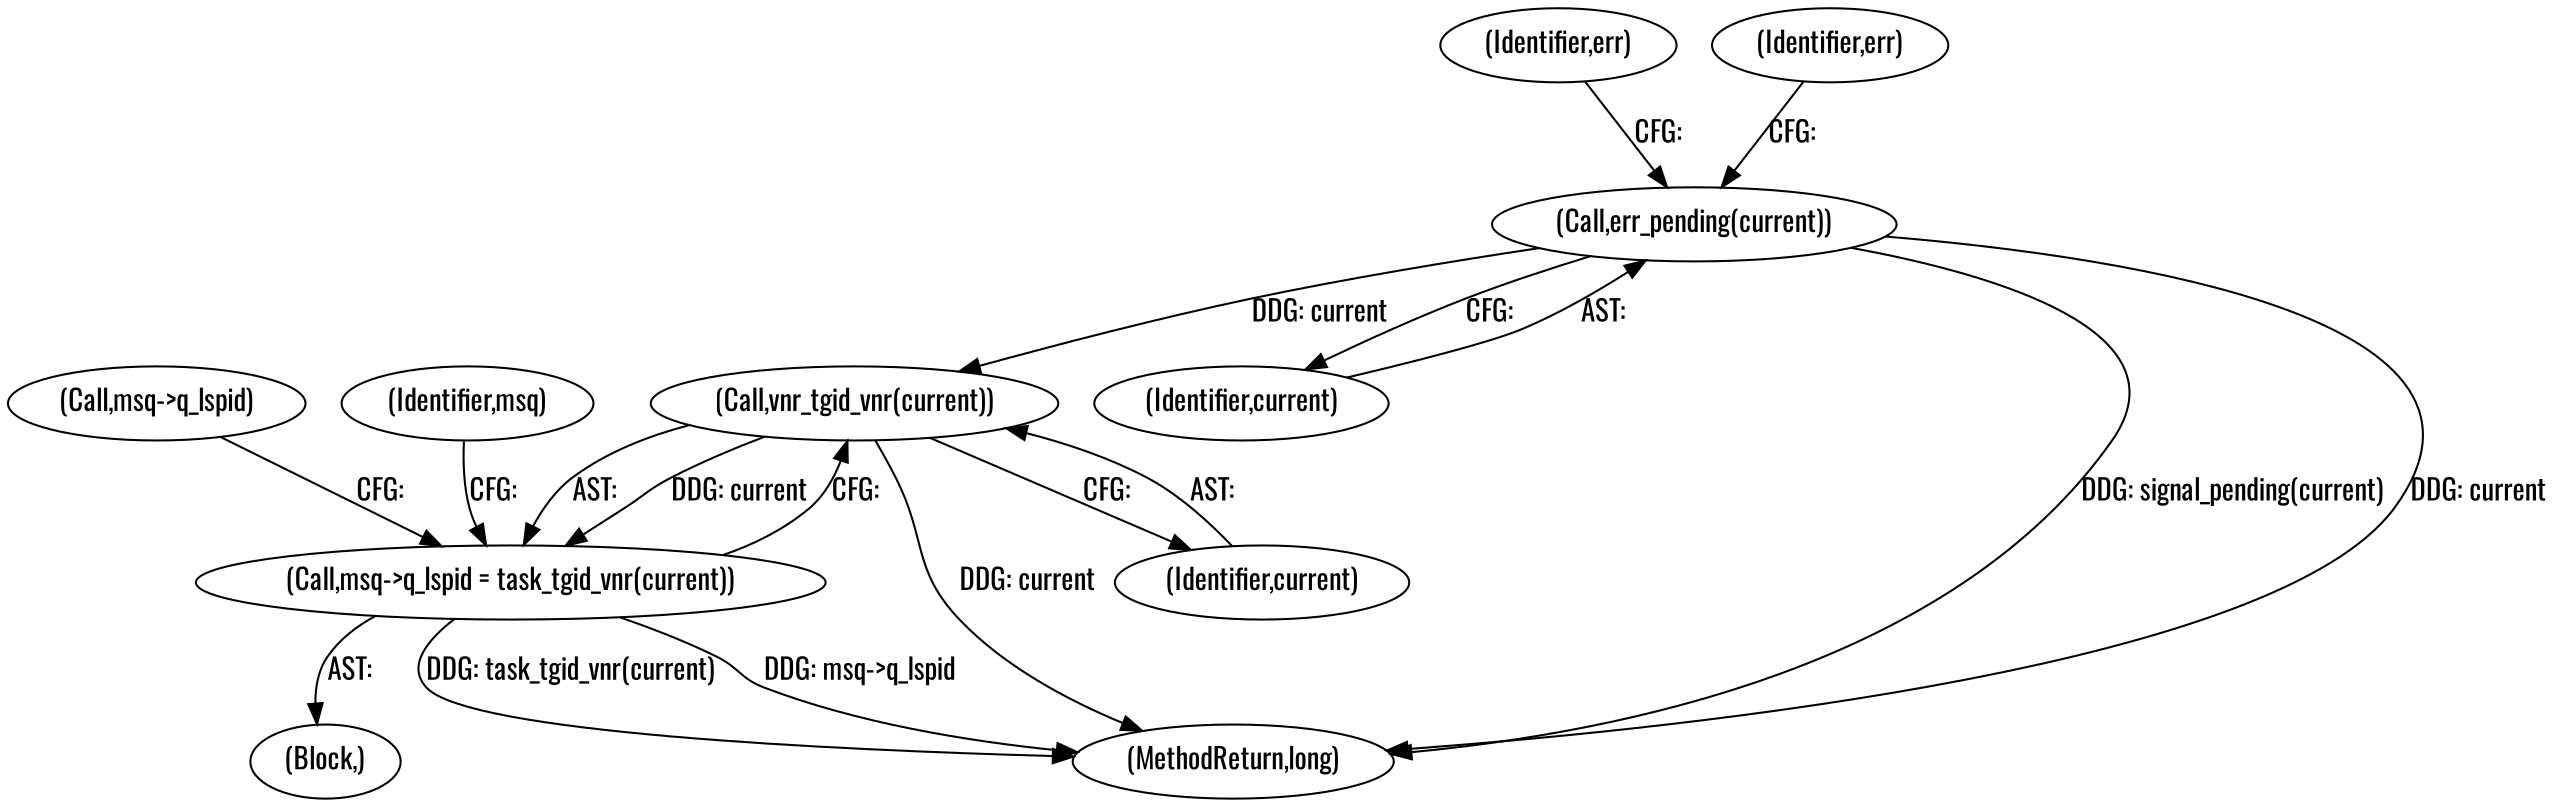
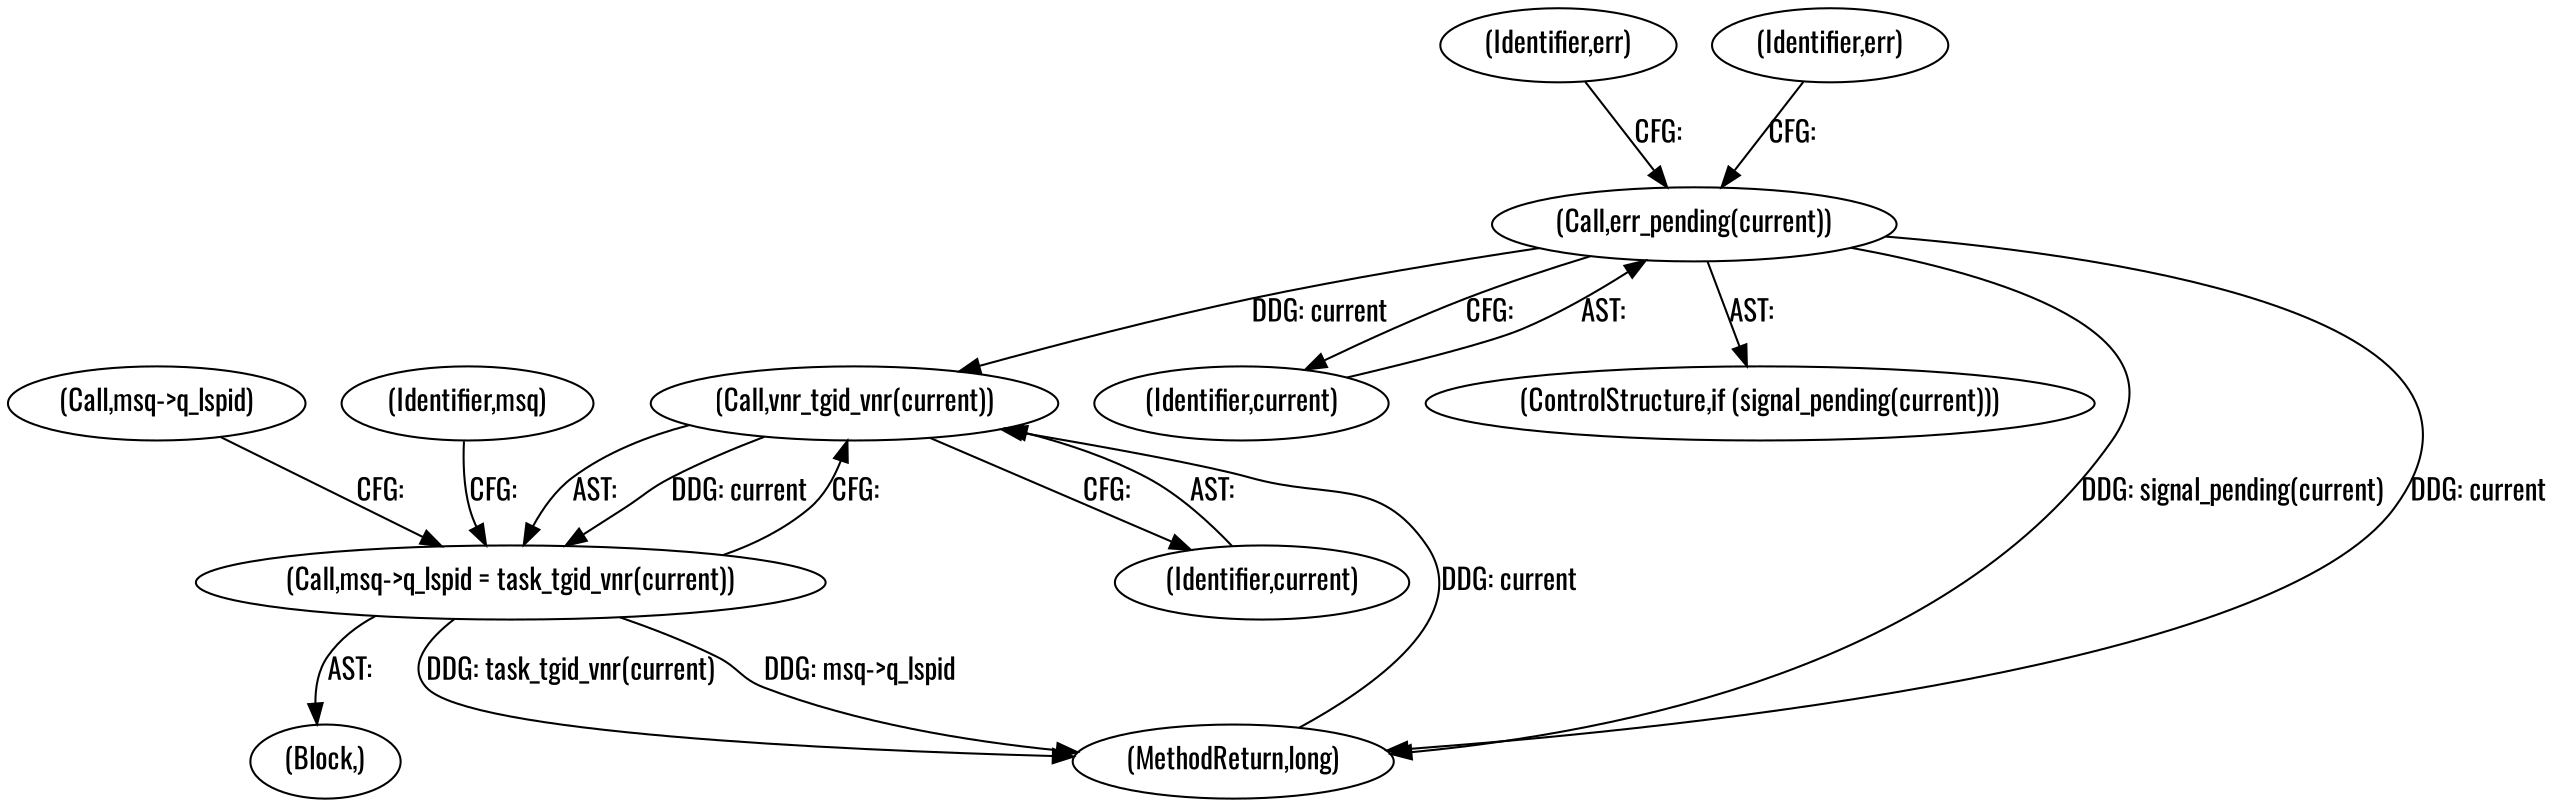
node "(ControlStructure,if (signal_pending(current)))": added
edge "(Call,vnr_tgid_vnr(current))" -> "(MethodReturn,long)": reversed
